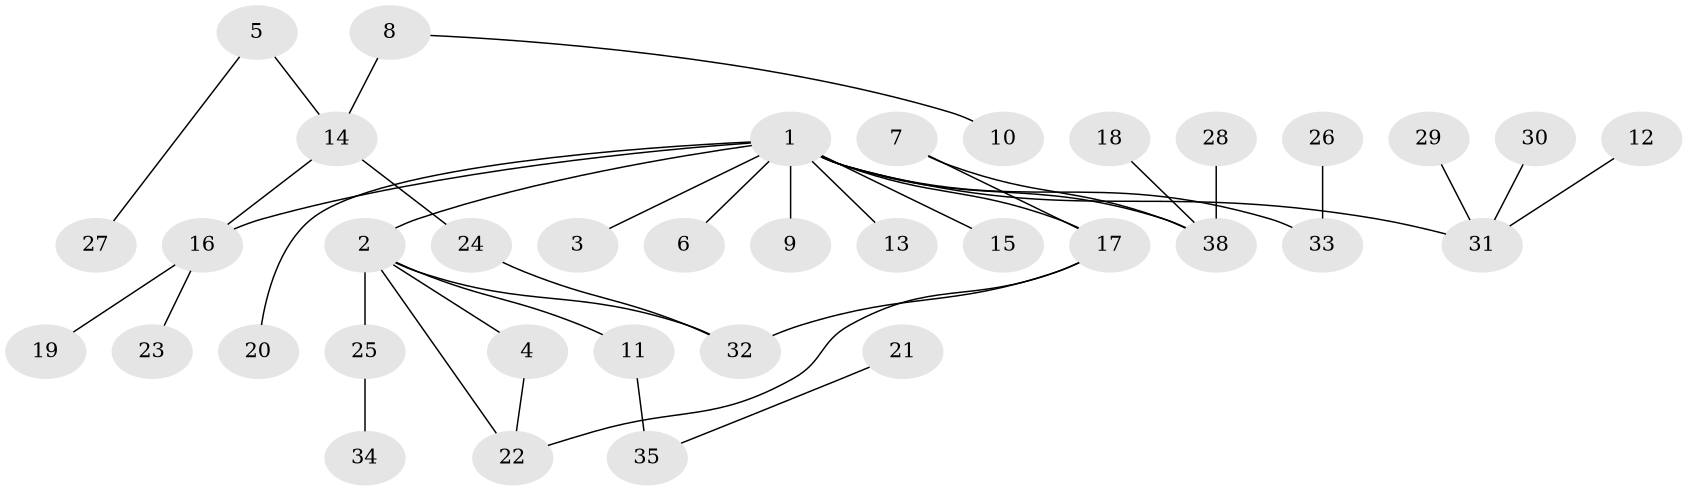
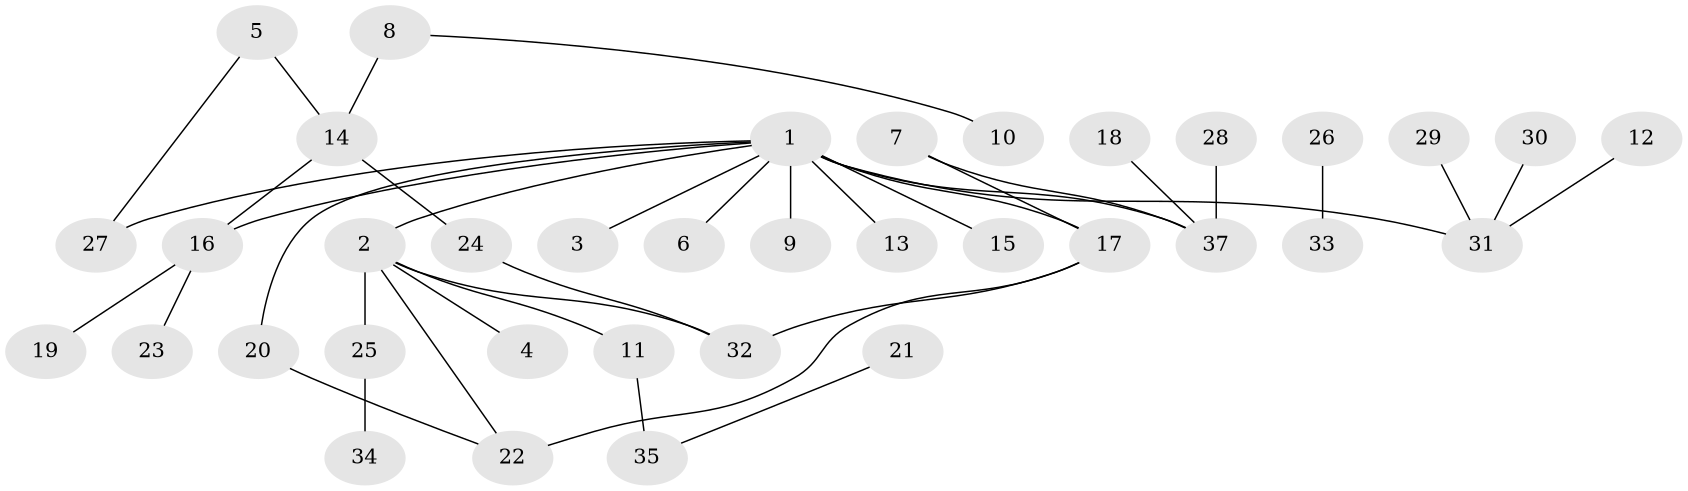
edge "1" -- "33": now "1" -- "27"
node "38": label "38" -> "37"
edge "4" -- "22": now "20" -- "22"
